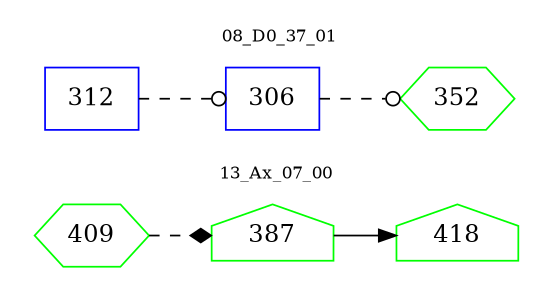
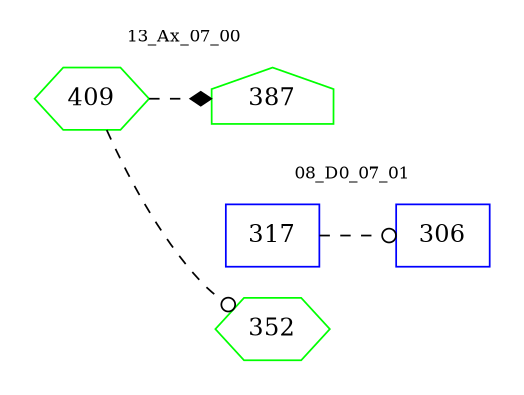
cluster "08_D0_37_01": label "08_D0_37_01" -> "08_D0_07_01"
node "312": label "312" -> "317"
edge "306" -> "352": now "409" -> "352"
node "418": removed
